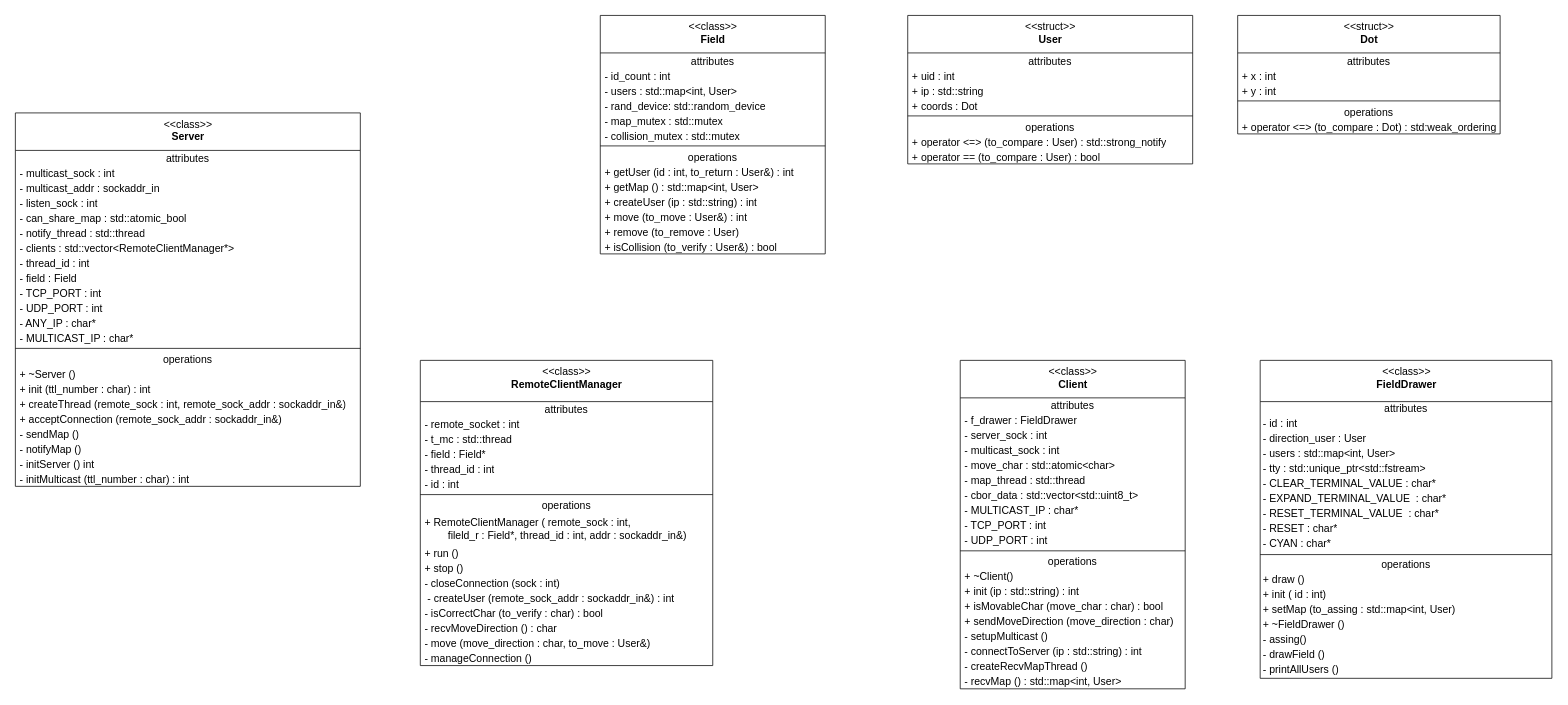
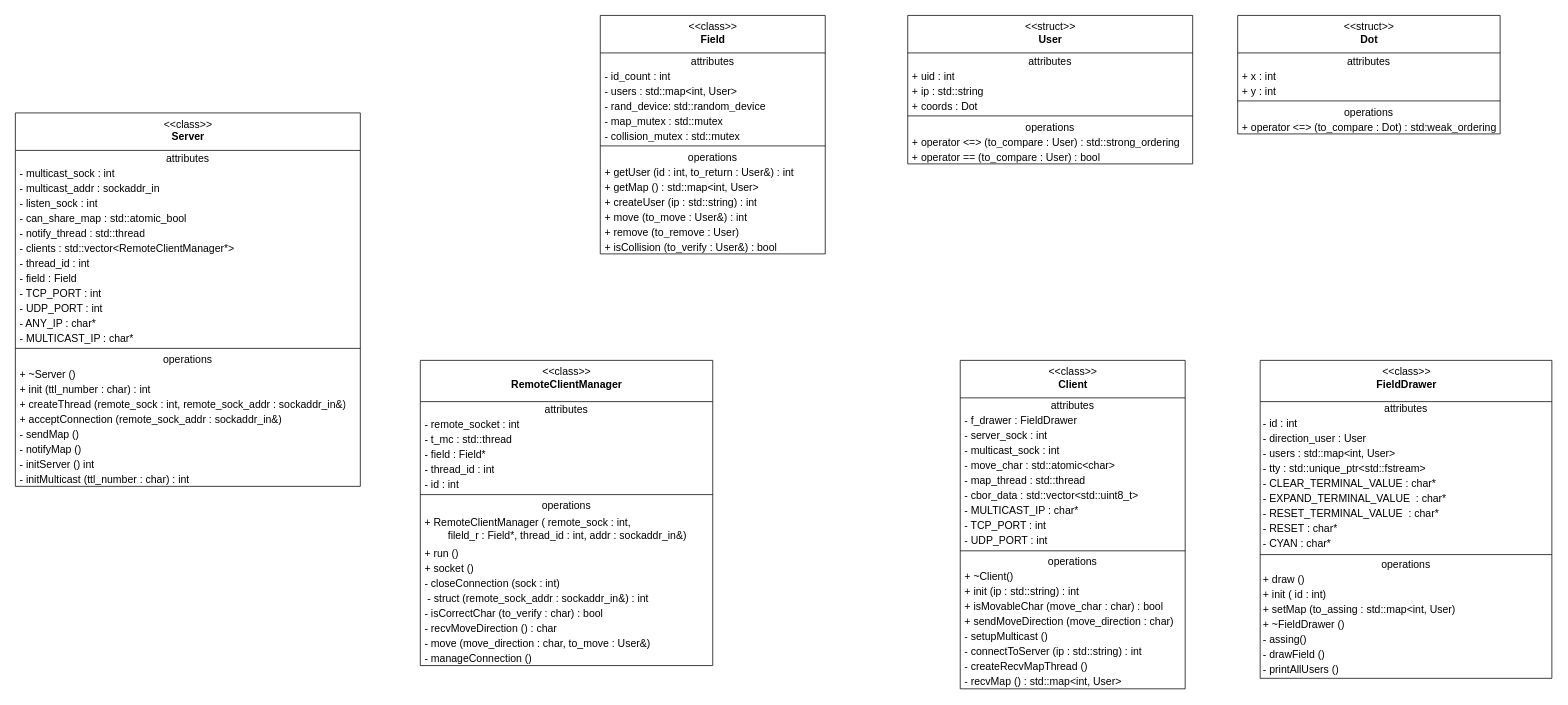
node "+ operator <=> (to_compare : User) : std::strong_notify": label "+ operator <=> (to_compare : User) : std::strong_notify" -> "+ operator <=> (to_compare : User) : std::strong_ordering"
node "+ stop ()": label "+ stop ()" -> "+ socket ()"
node "- createUser (remote_sock_addr : sockaddr_in&) : int": label "- createUser (remote_sock_addr : sockaddr_in&) : int" -> "- struct (remote_sock_addr : sockaddr_in&) : int"
